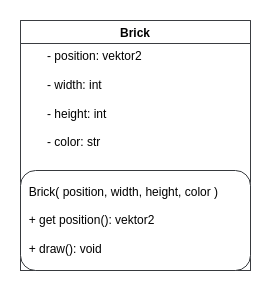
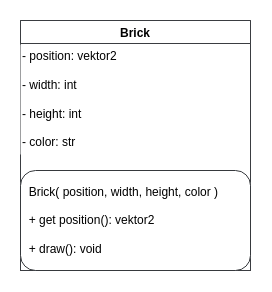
node "- position: vektor2 - width: int - height: int - color: str": moved (106, 100) -> (81, 100)
